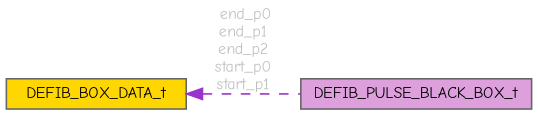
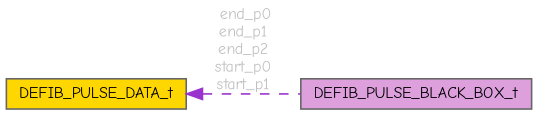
node "DEFIB_BOX_DATA_t": label "DEFIB_BOX_DATA_t" -> "DEFIB_PULSE_DATA_t"
